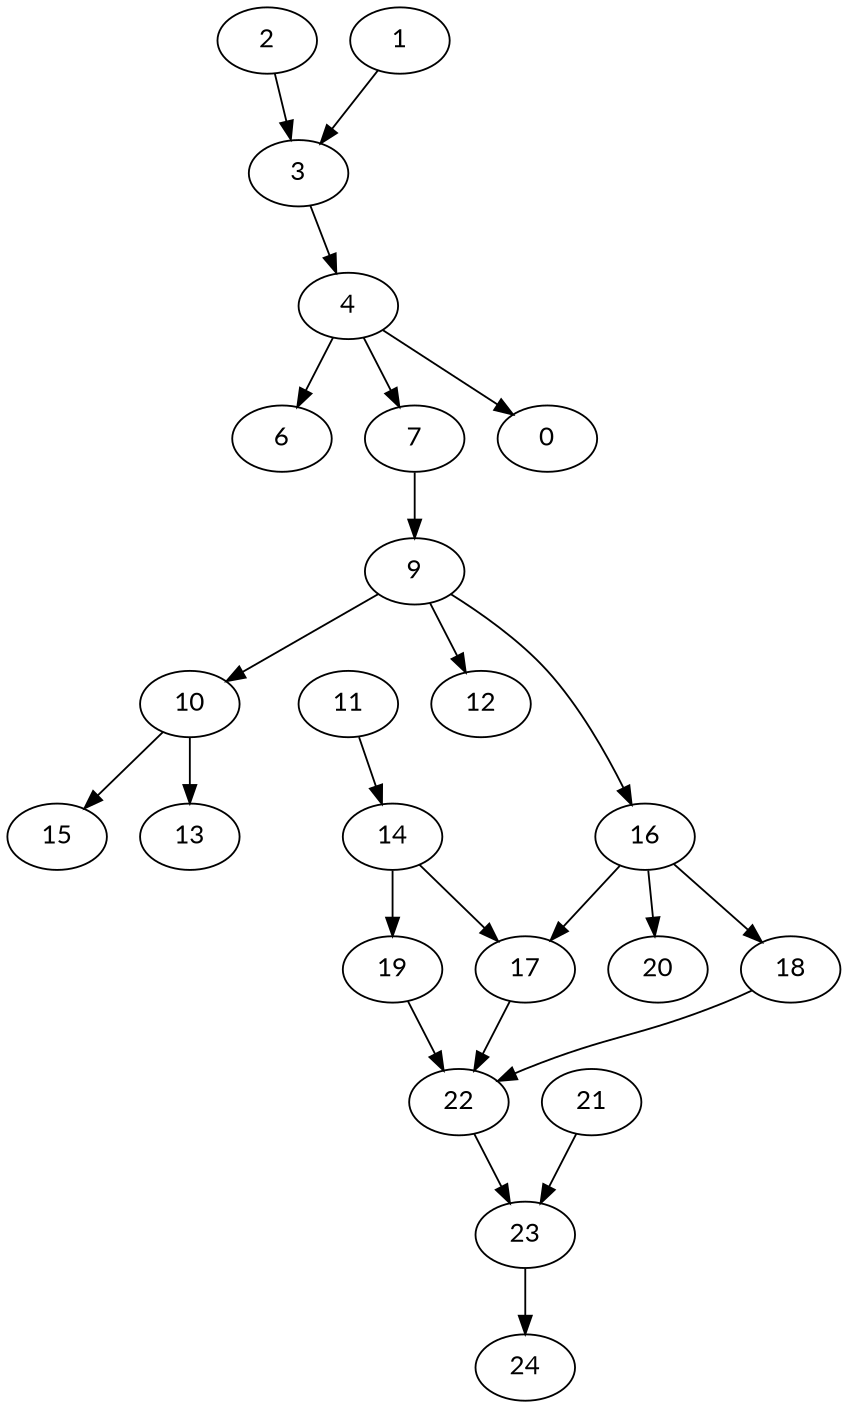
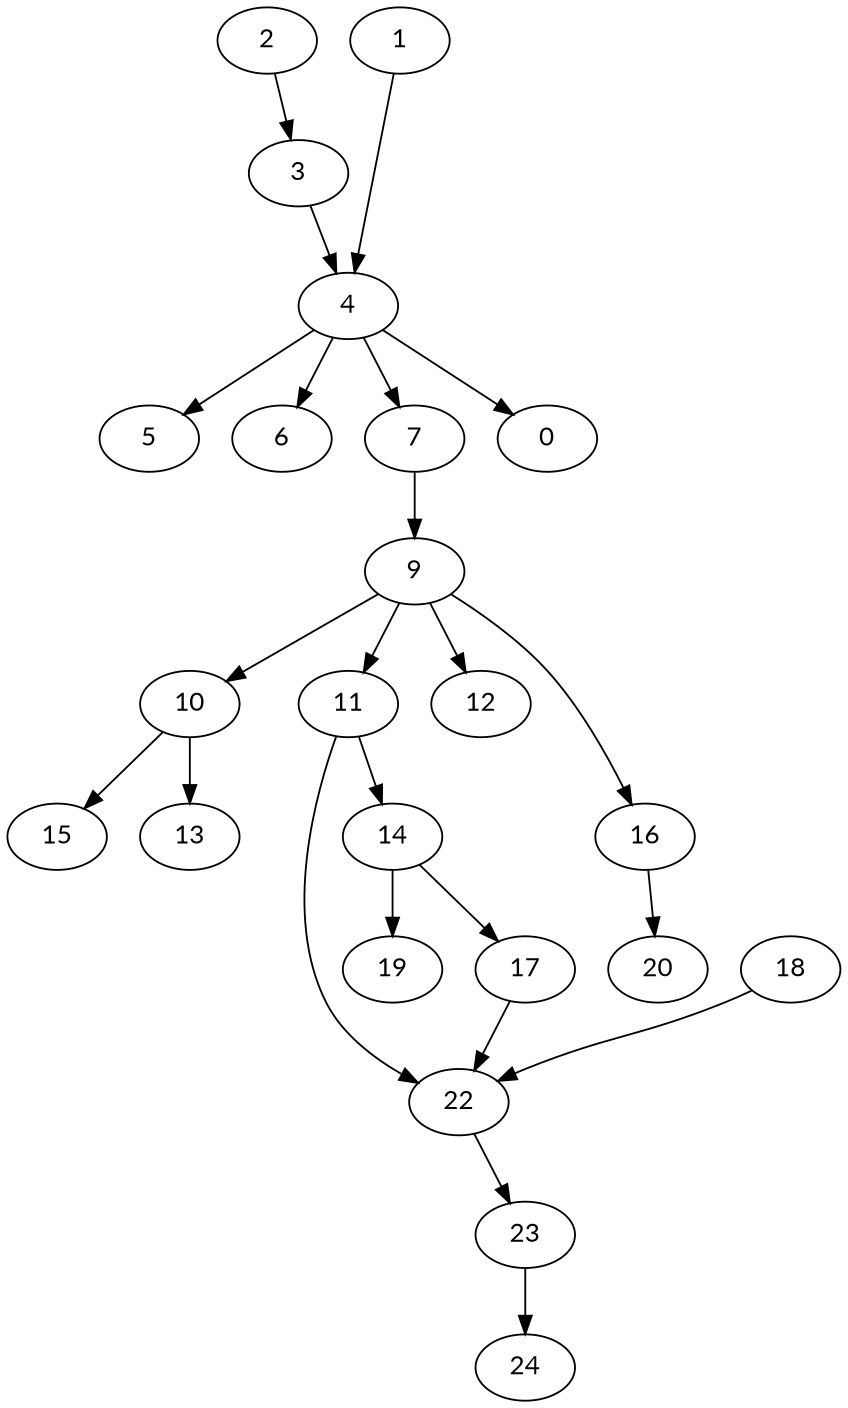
edge "1" -> "3": now "1" -> "4"
node "5": added
edge "9" -> "11": added
edge "16" -> "17": removed
edge "16" -> "18": removed
edge "19" -> "22": now "11" -> "22"
node "21": removed
